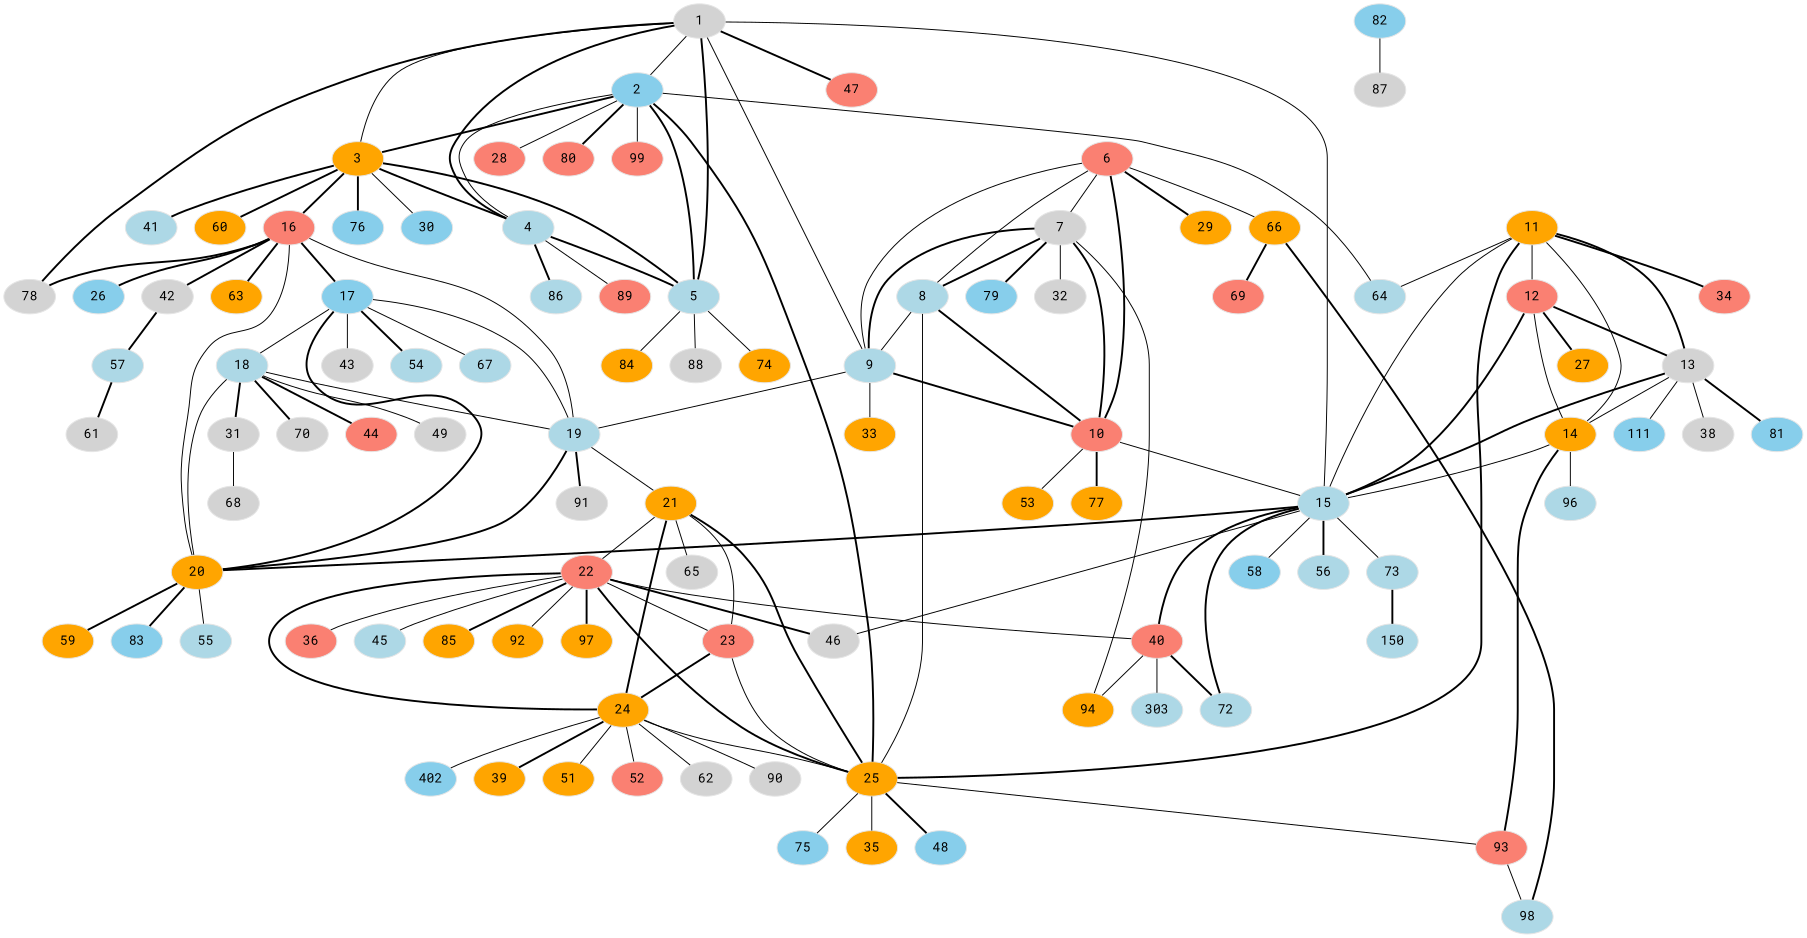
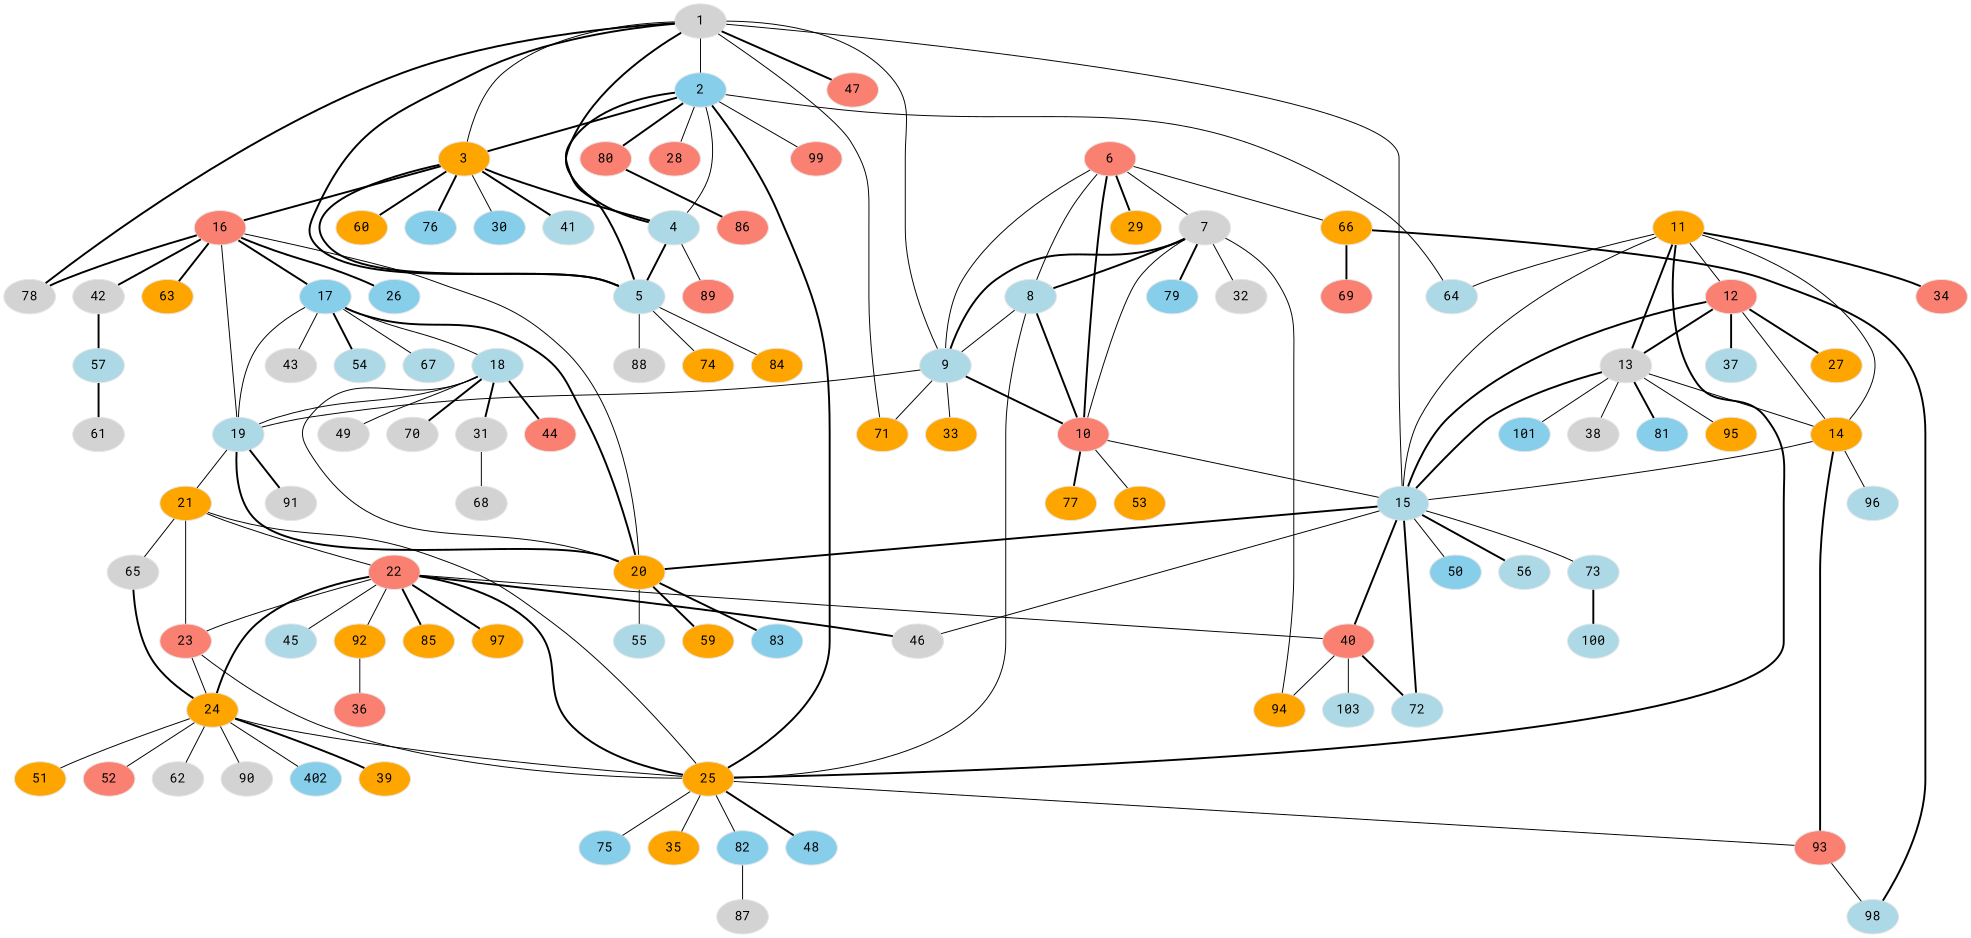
edge "4" -- "86": now "80" -- "86"
node "86": fillcolor lightblue -> salmon
edge "7" -- "10": style bold -> solid
node "37": added
node "71": added
node "111": label "111" -> "101"
node "95": added
node "58": label "58" -> "50"
edge "22" -- "36": now "92" -- "36"
edge "21" -- "24": now "65" -- "24"
edge "21" -- "25": style bold -> solid
node "150": label "150" -> "100"
edge "23" -- "24": style bold -> solid
node "303": label "303" -> "103"
edge "25" -- "82": added
